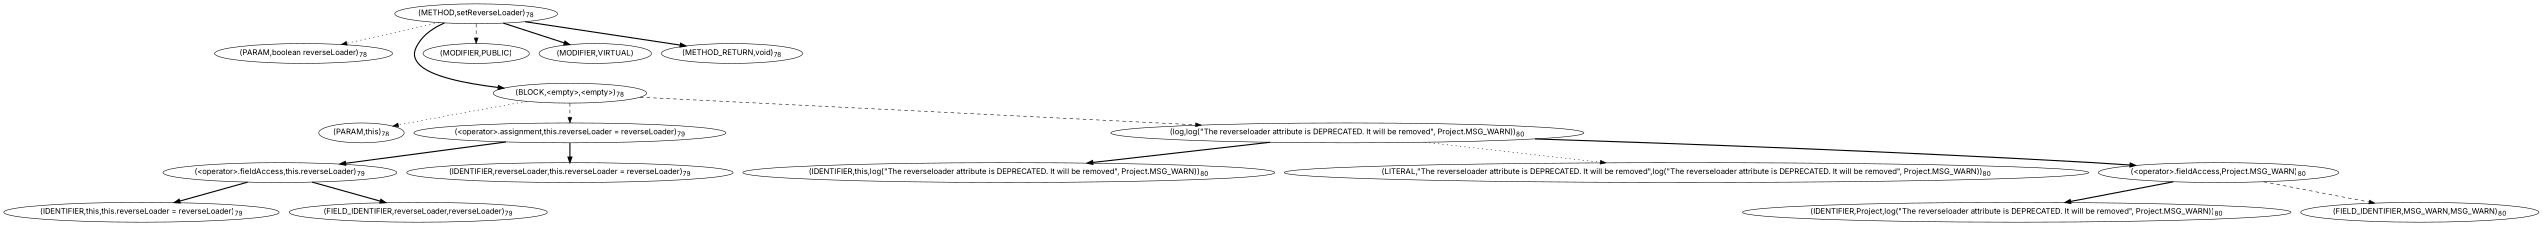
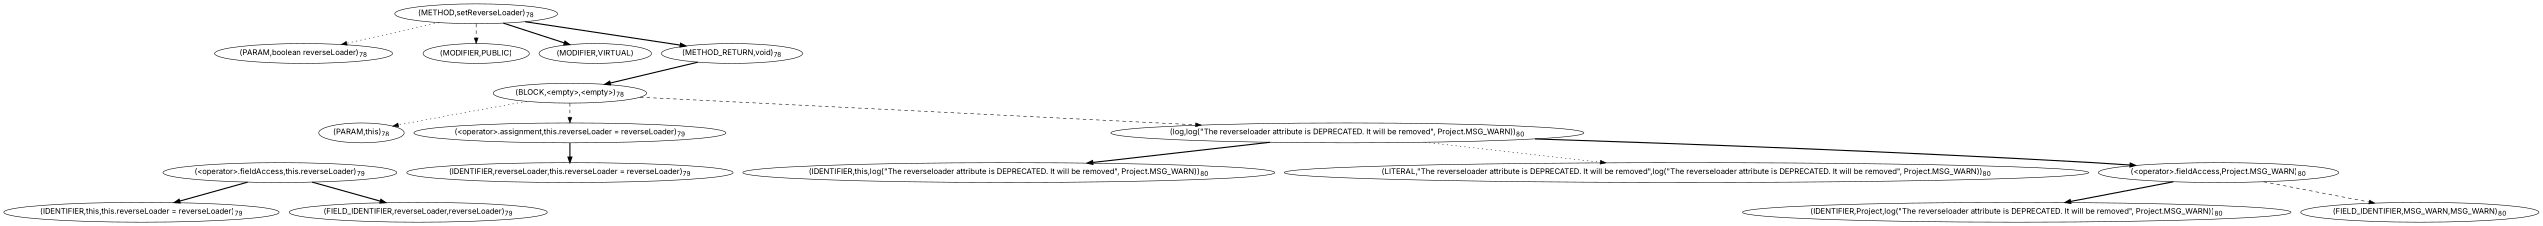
edge "(METHOD,setReverseLoader)" -> "(BLOCK,<empty>,<empty>)": now "(METHOD_RETURN,void)" -> "(BLOCK,<empty>,<empty>)"
edge "(<operator>.assignment,this.reverseLoader = reverseLoader)" -> "(<operator>.fieldAccess,this.reverseLoader)": removed
